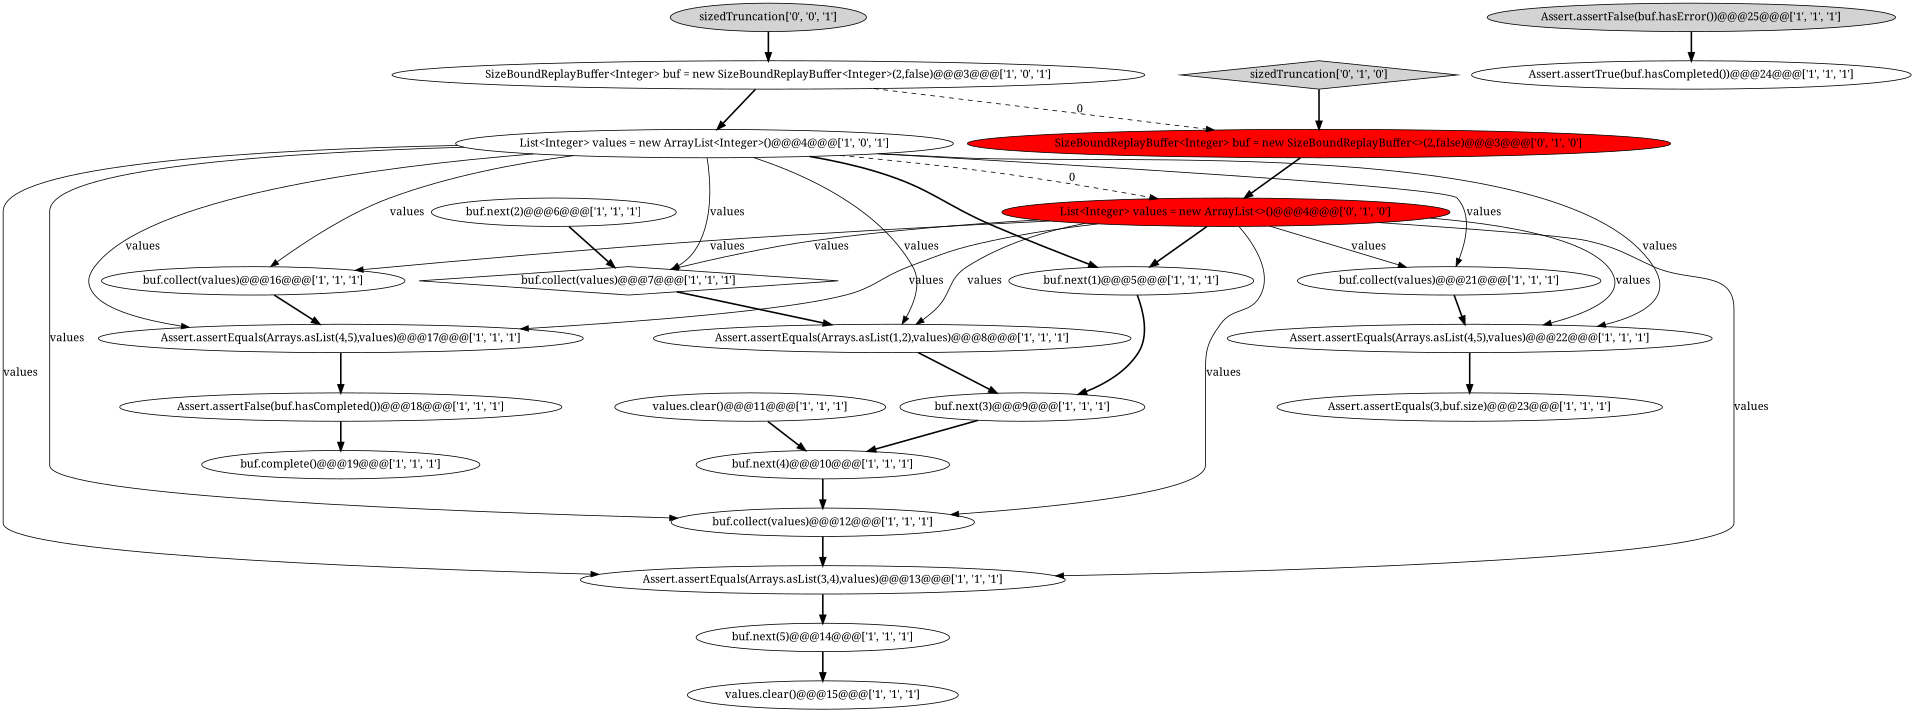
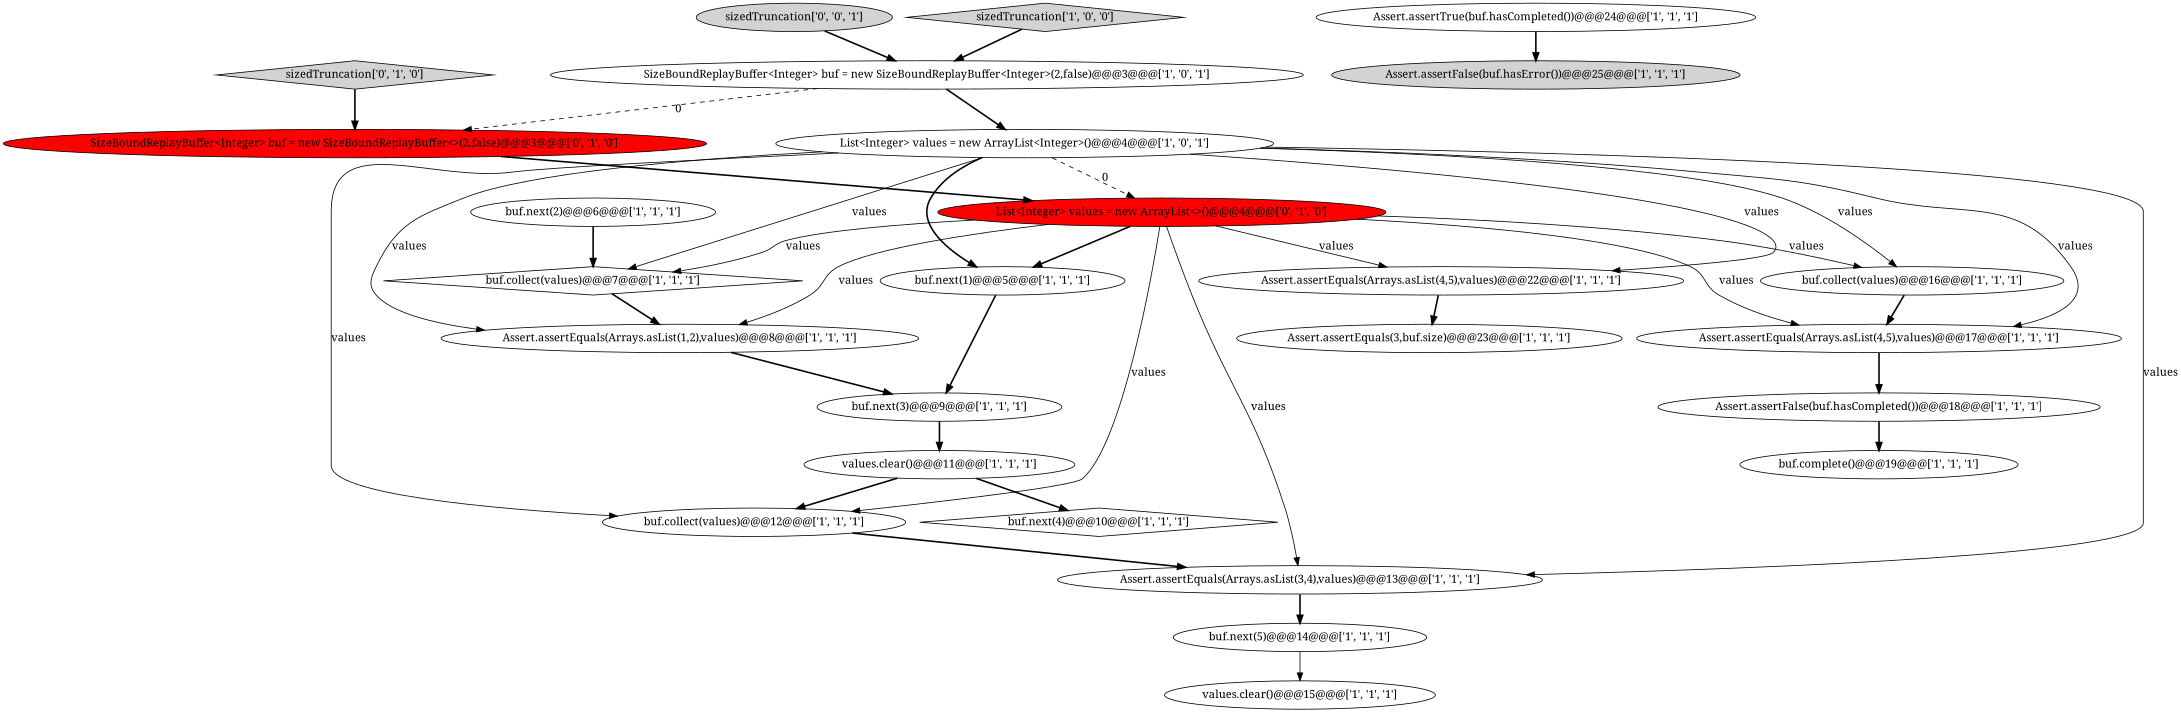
node "sizedTruncation['1', '0', '0']": added
edge "Assert.assertFalse(buf.hasError())@@@25@@@['1', '1', '1']" -> "Assert.assertTrue(buf.hasCompleted())@@@24@@@['1', '1', '1']": reversed
node "buf.collect(values)@@@21@@@['1', '1', '1']": removed
edge "buf.next(3)@@@9@@@['1', '1', '1']" -> "buf.next(4)@@@10@@@['1', '1', '1']": now "buf.next(3)@@@9@@@['1', '1', '1']" -> "values.clear()@@@11@@@['1', '1', '1']"
node "buf.next(4)@@@10@@@['1', '1', '1']": shape ellipse -> diamond
edge "buf.next(4)@@@10@@@['1', '1', '1']" -> "buf.collect(values)@@@12@@@['1', '1', '1']": now "values.clear()@@@11@@@['1', '1', '1']" -> "buf.collect(values)@@@12@@@['1', '1', '1']"
edge "buf.next(5)@@@14@@@['1', '1', '1']" -> "values.clear()@@@15@@@['1', '1', '1']": style bold -> solid
